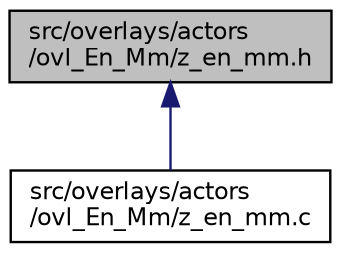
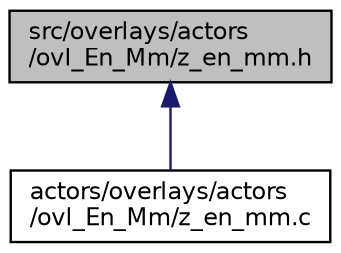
node "src/overlays/actors /ovl_En_Mm/z_en_mm.c": label "src/overlays/actors /ovl_En_Mm/z_en_mm.c" -> "actors/overlays/actors /ovl_En_Mm/z_en_mm.c"
